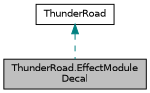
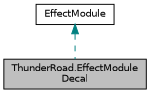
node "ThunderRoad": label "ThunderRoad" -> "EffectModule"
